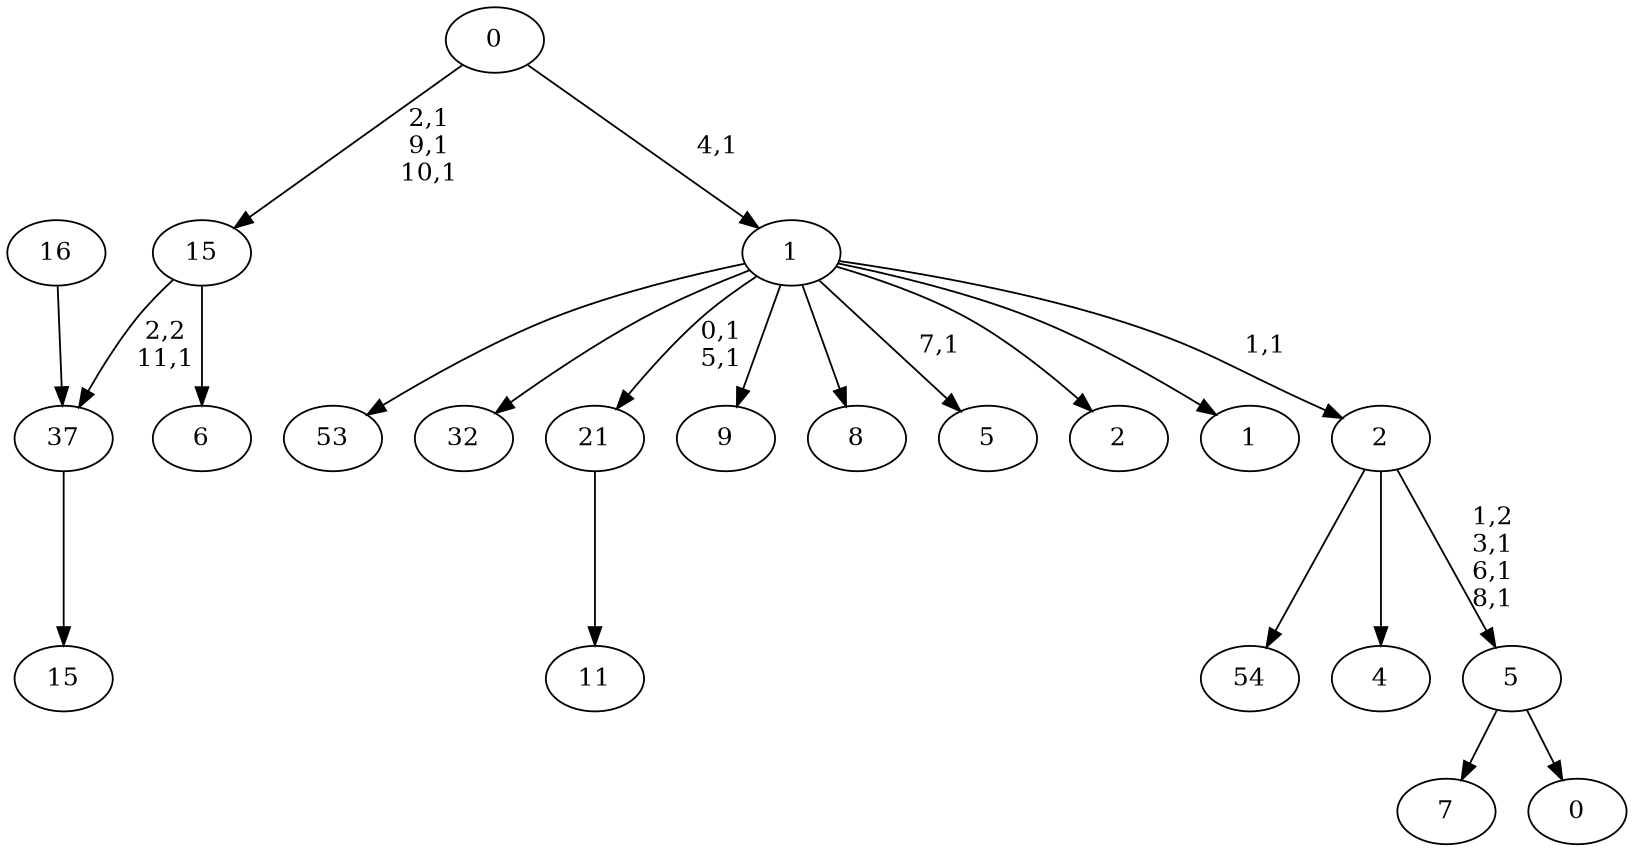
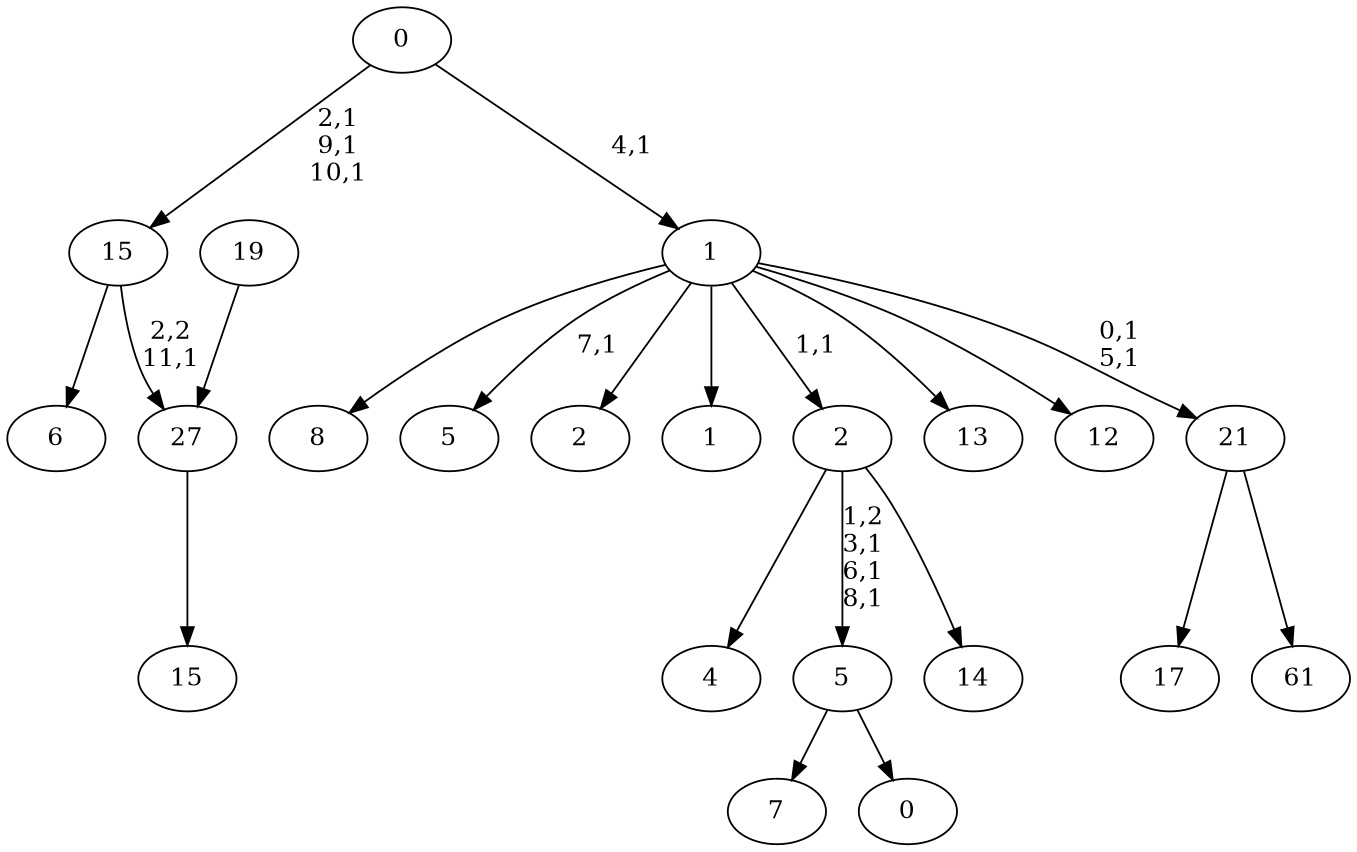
node "16": label "16" -> "19"
node "37": label "37" -> "27"
node "53": label "53" -> "13"
node "32": label "32" -> "12"
node "9": removed
node "11": label "11" -> "61"
node "17": added
node "54": label "54" -> "14"
